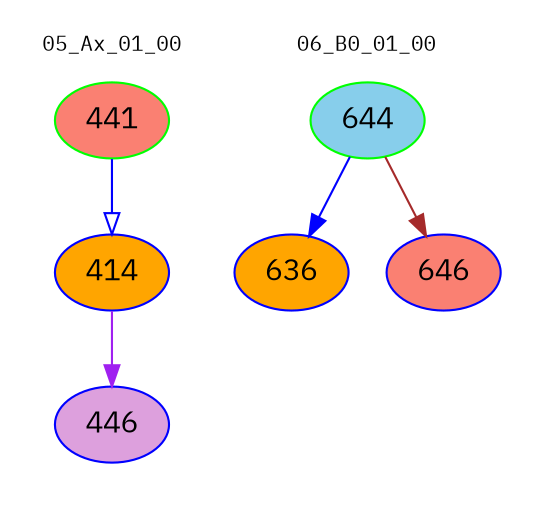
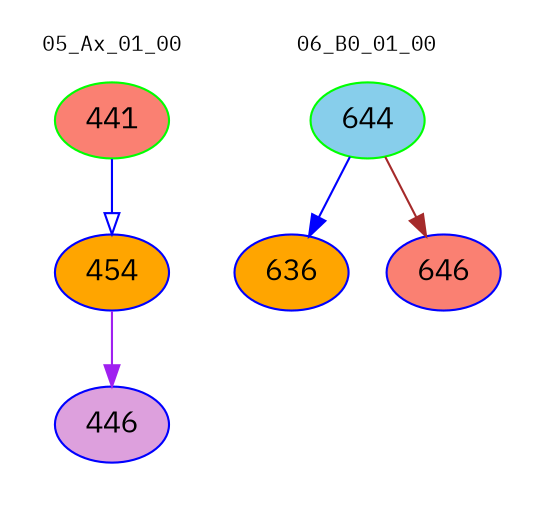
node "414": label "414" -> "454"
